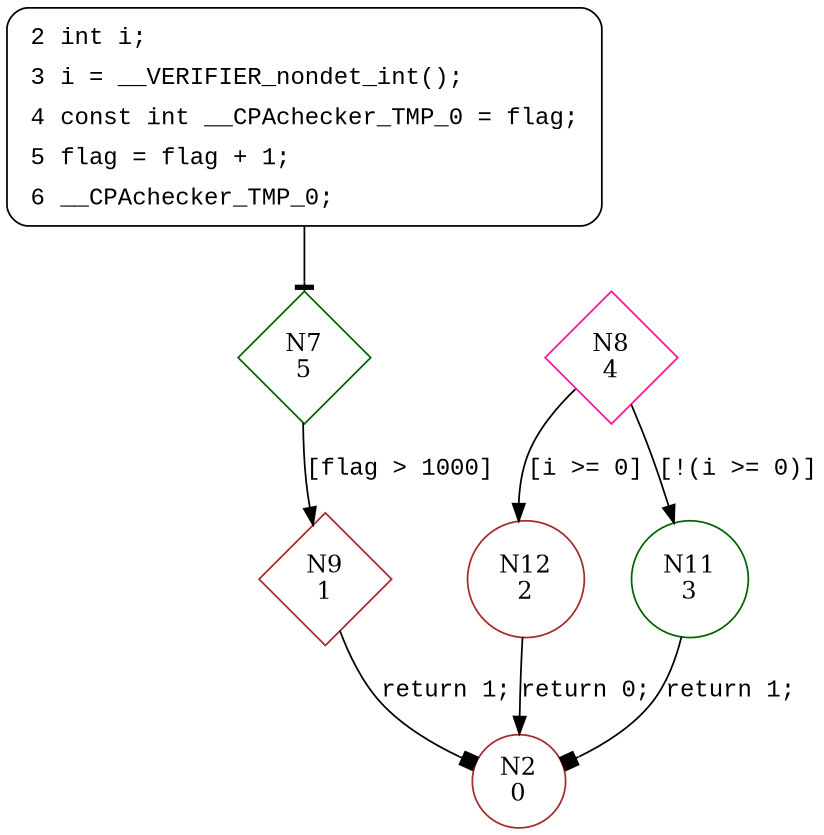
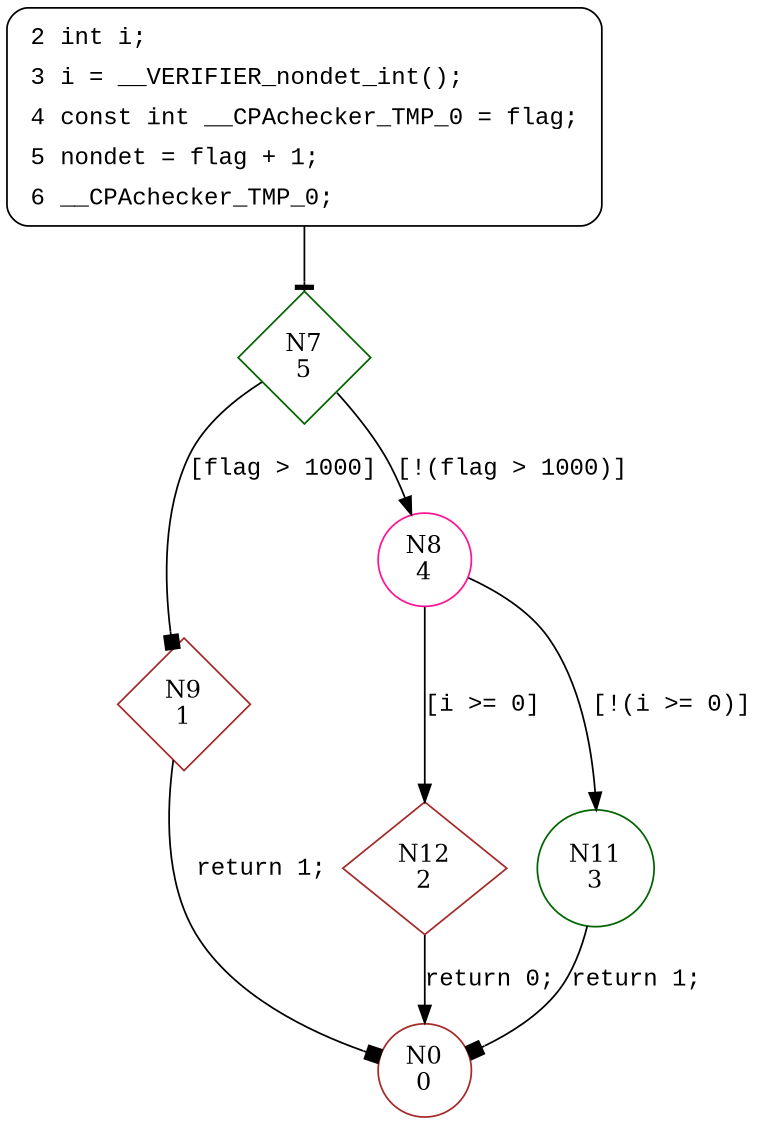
node "2": text "flag = flag + 1;" -> "nondet = flag + 1;"
node "N8 4": shape diamond -> circle
edge "N7 5" -> "N8 4": added, label "[!(flag > 1000)]"
edge "N7 5" -> "N9 1": arrowhead normal -> box
node "N12 2": shape circle -> diamond
node "N2 0": label "N2 0" -> "N0 0"
